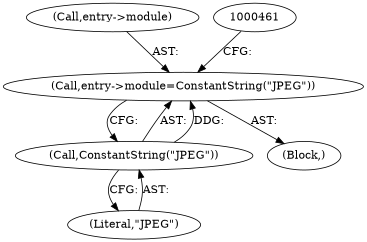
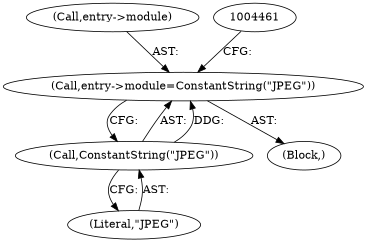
node "1000461": label "1000461" -> "1004461"
